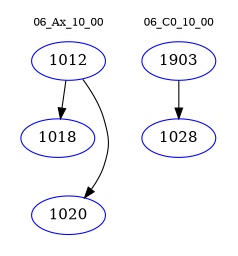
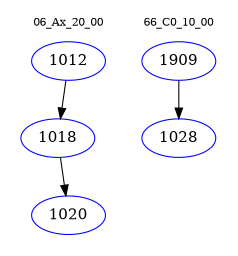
cluster "06_Ax_10_00": label "06_Ax_10_00" -> "06_Ax_20_00"
cluster "06_C0_10_00": label "06_C0_10_00" -> "66_C0_10_00"
node "1903": label "1903" -> "1909"
edge "1012" -> "1020": now "1018" -> "1020"
